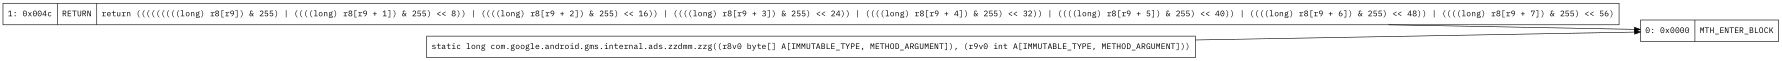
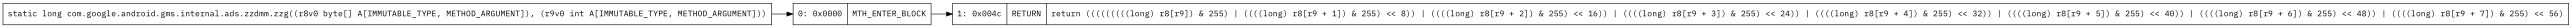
edge "1: 0x004c" -> "0: 0x0000": reversed
